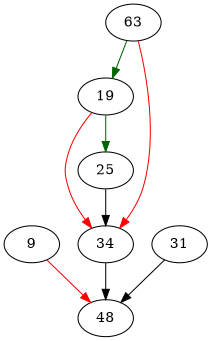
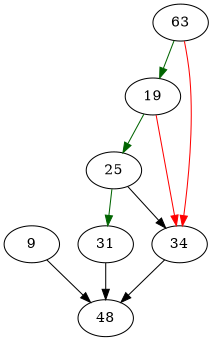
edge "25" -> "31": added
edge "9" -> "48": color red -> black
